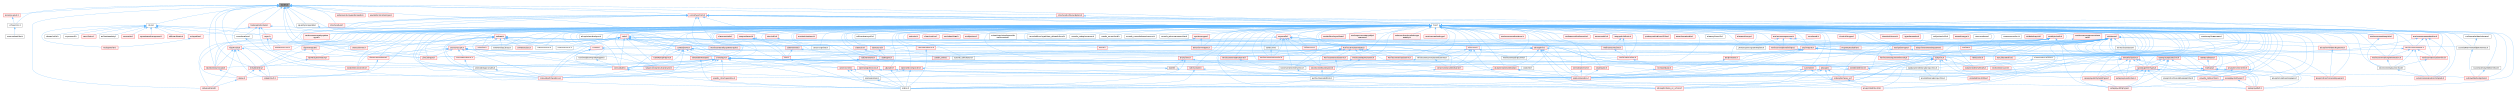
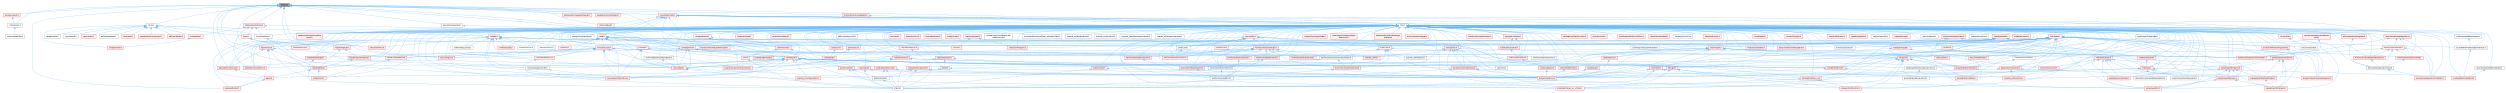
node "MovieSceneObjectBindingID.h": removed
node "EnumLiteral.h": label "EnumLiteral.h" -> "EngineBaseTypes.h"
